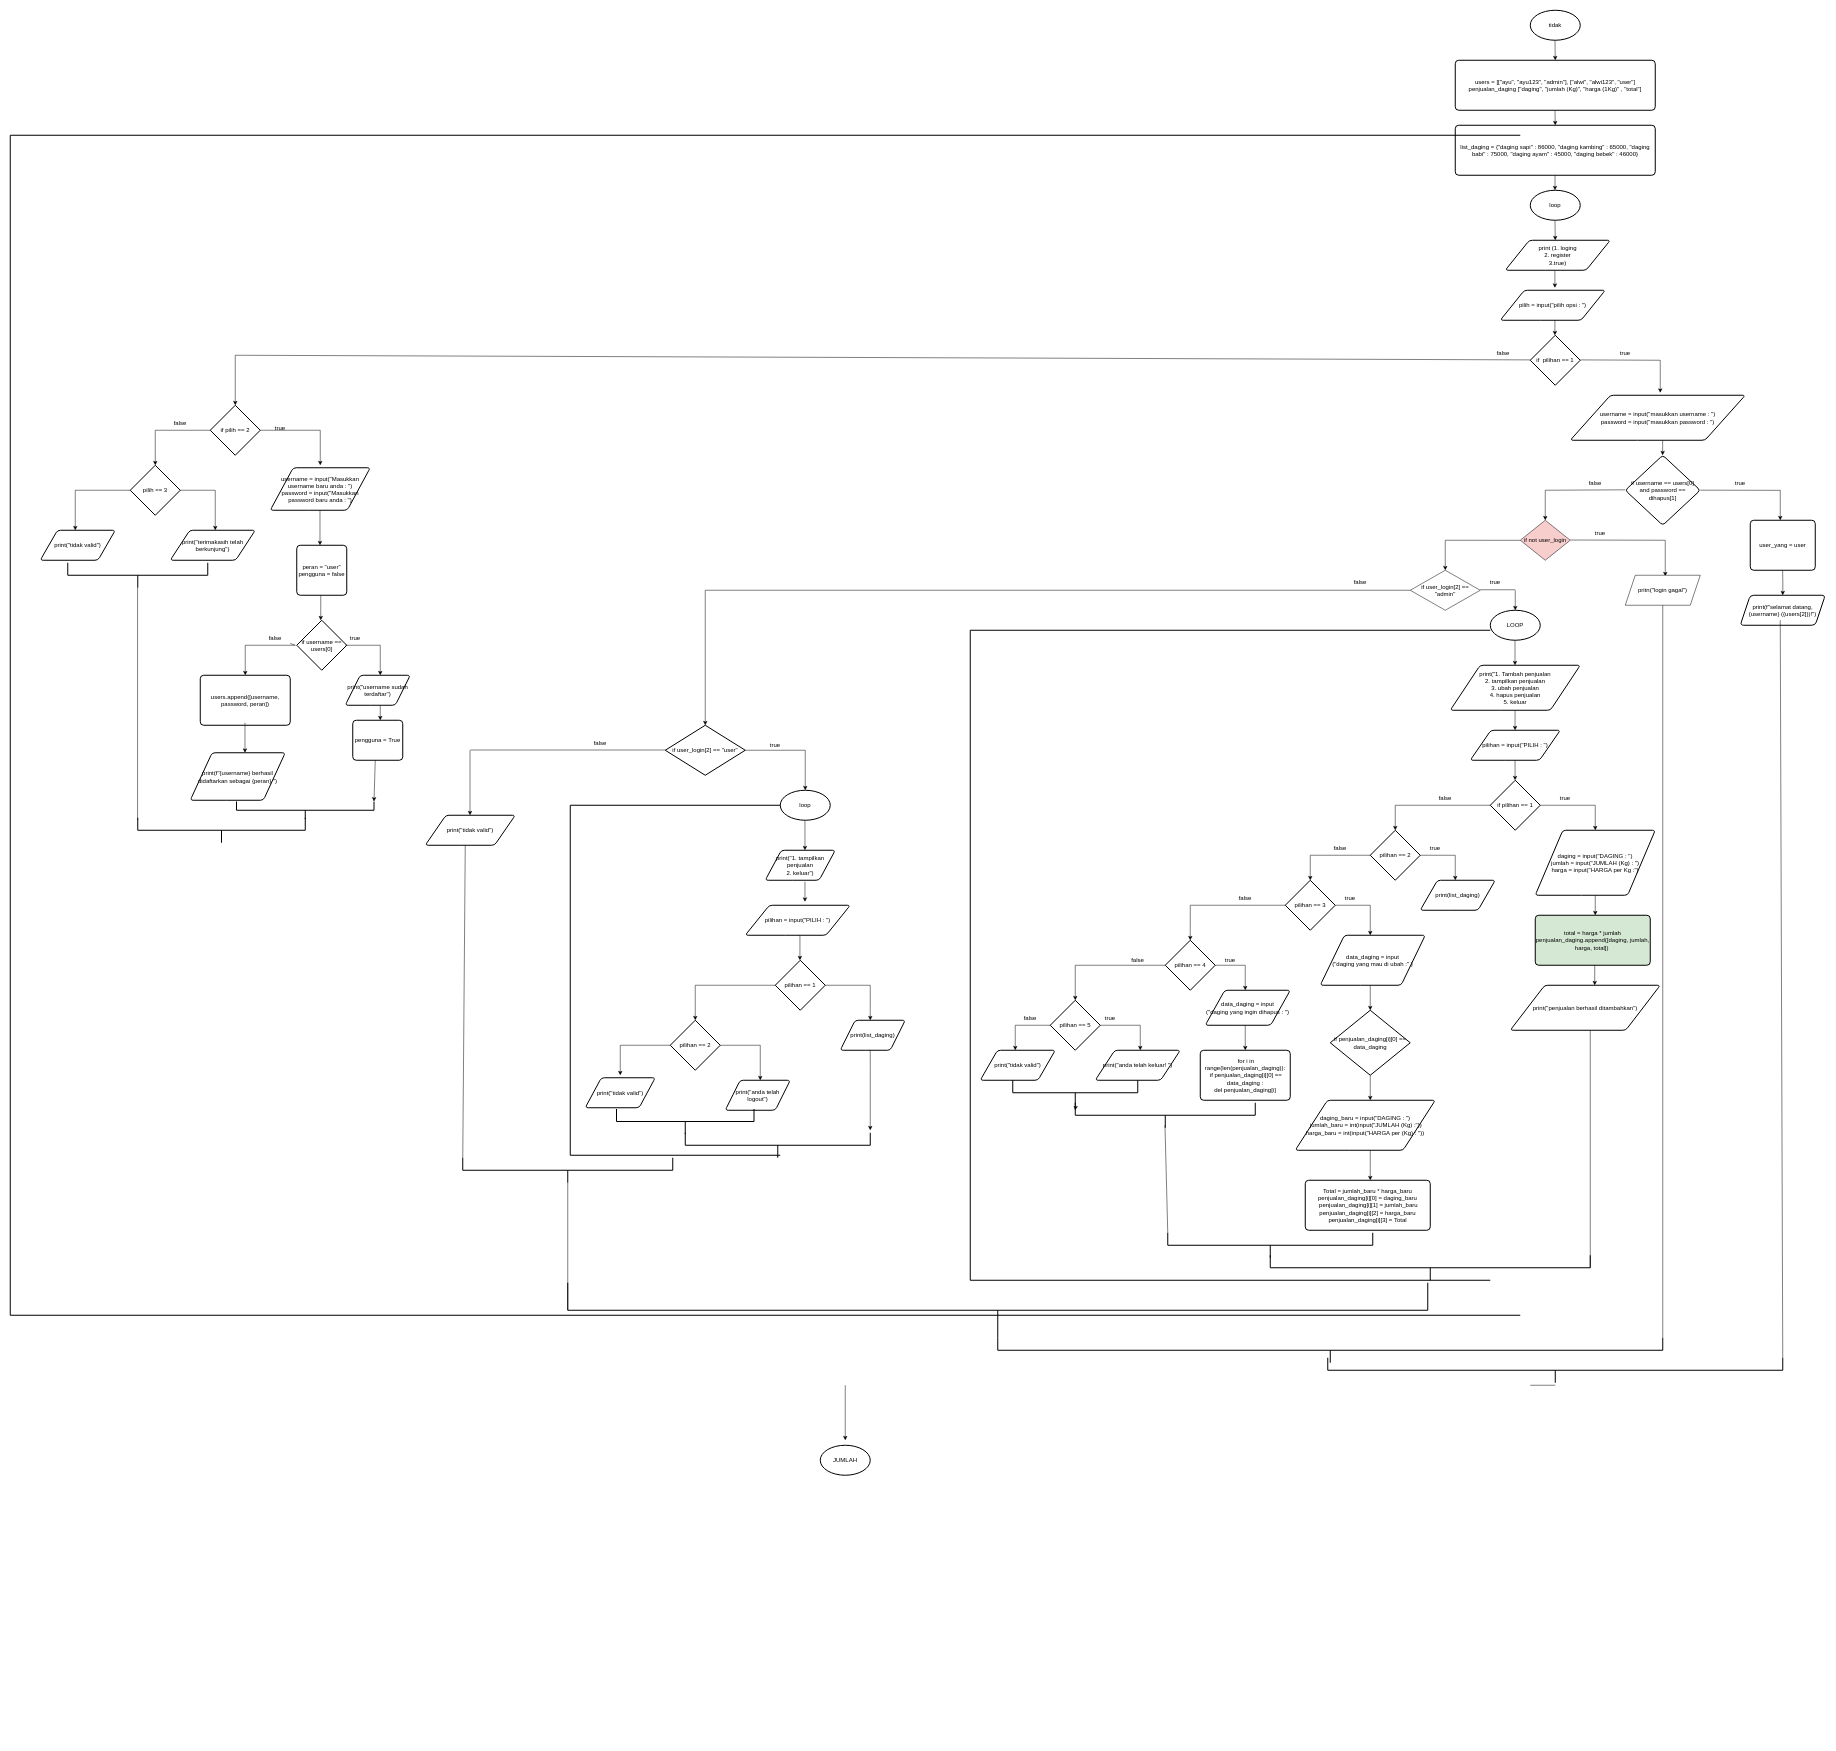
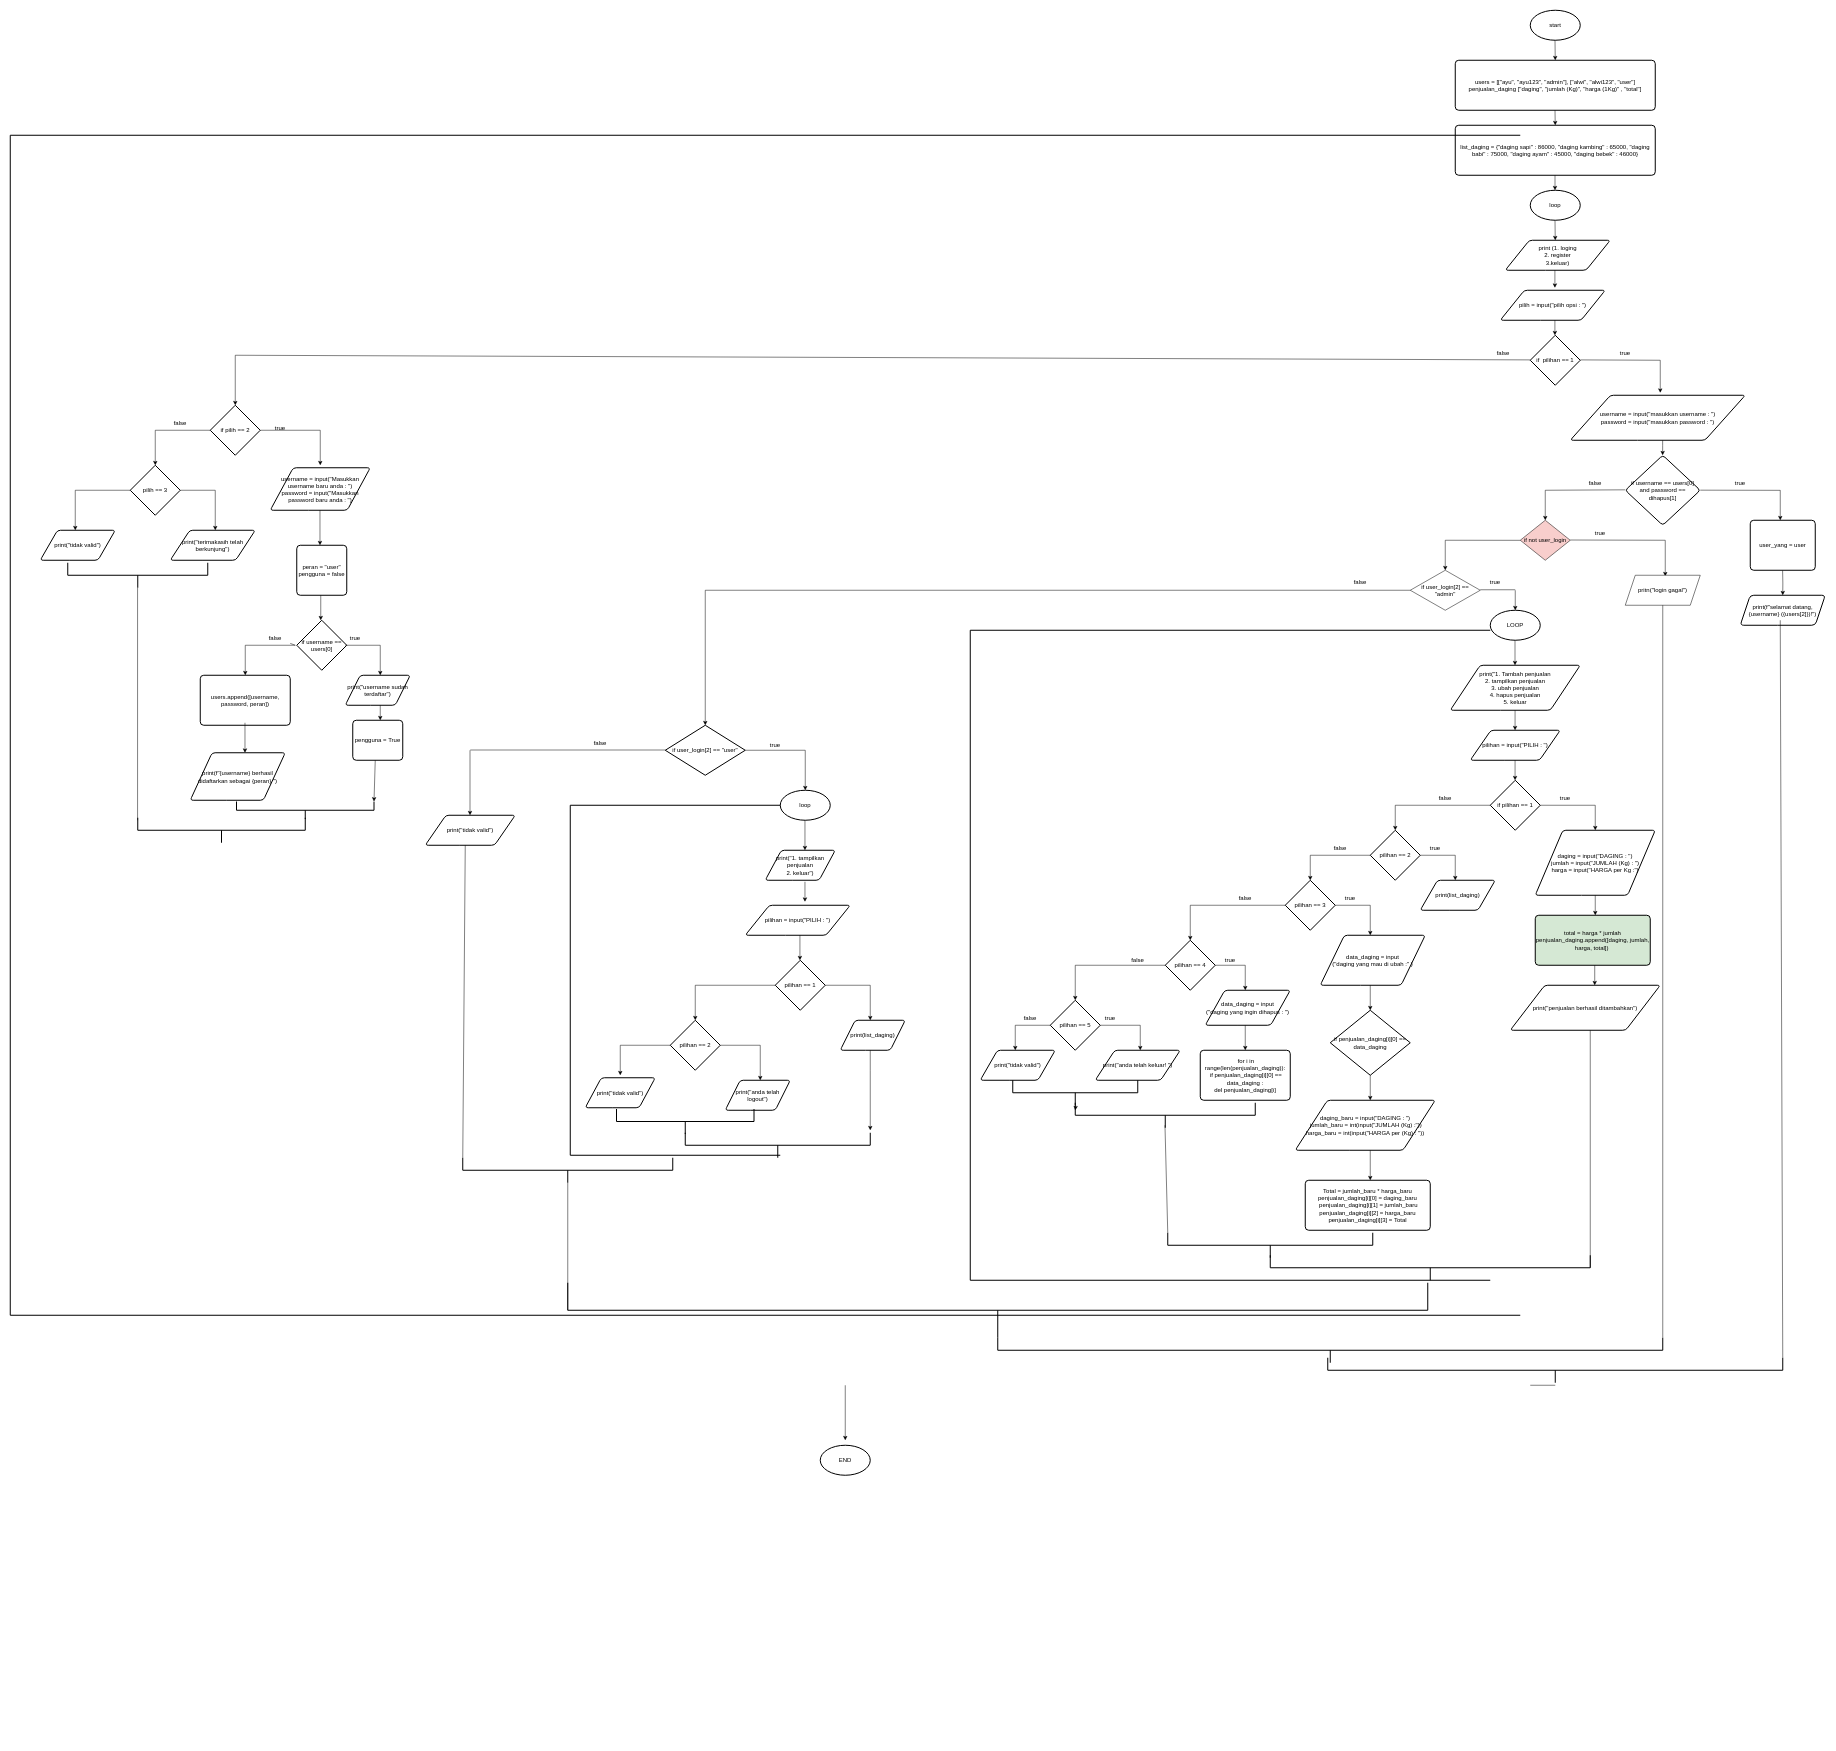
node "tidak": label "tidak" -> "start"
node "print (1. loging 2. register 3.true)": label "print (1. loging 2. register 3.true)" -> "print (1. loging 2. register 3.keluar)"
node "JUMLAH": label "JUMLAH" -> "END"
